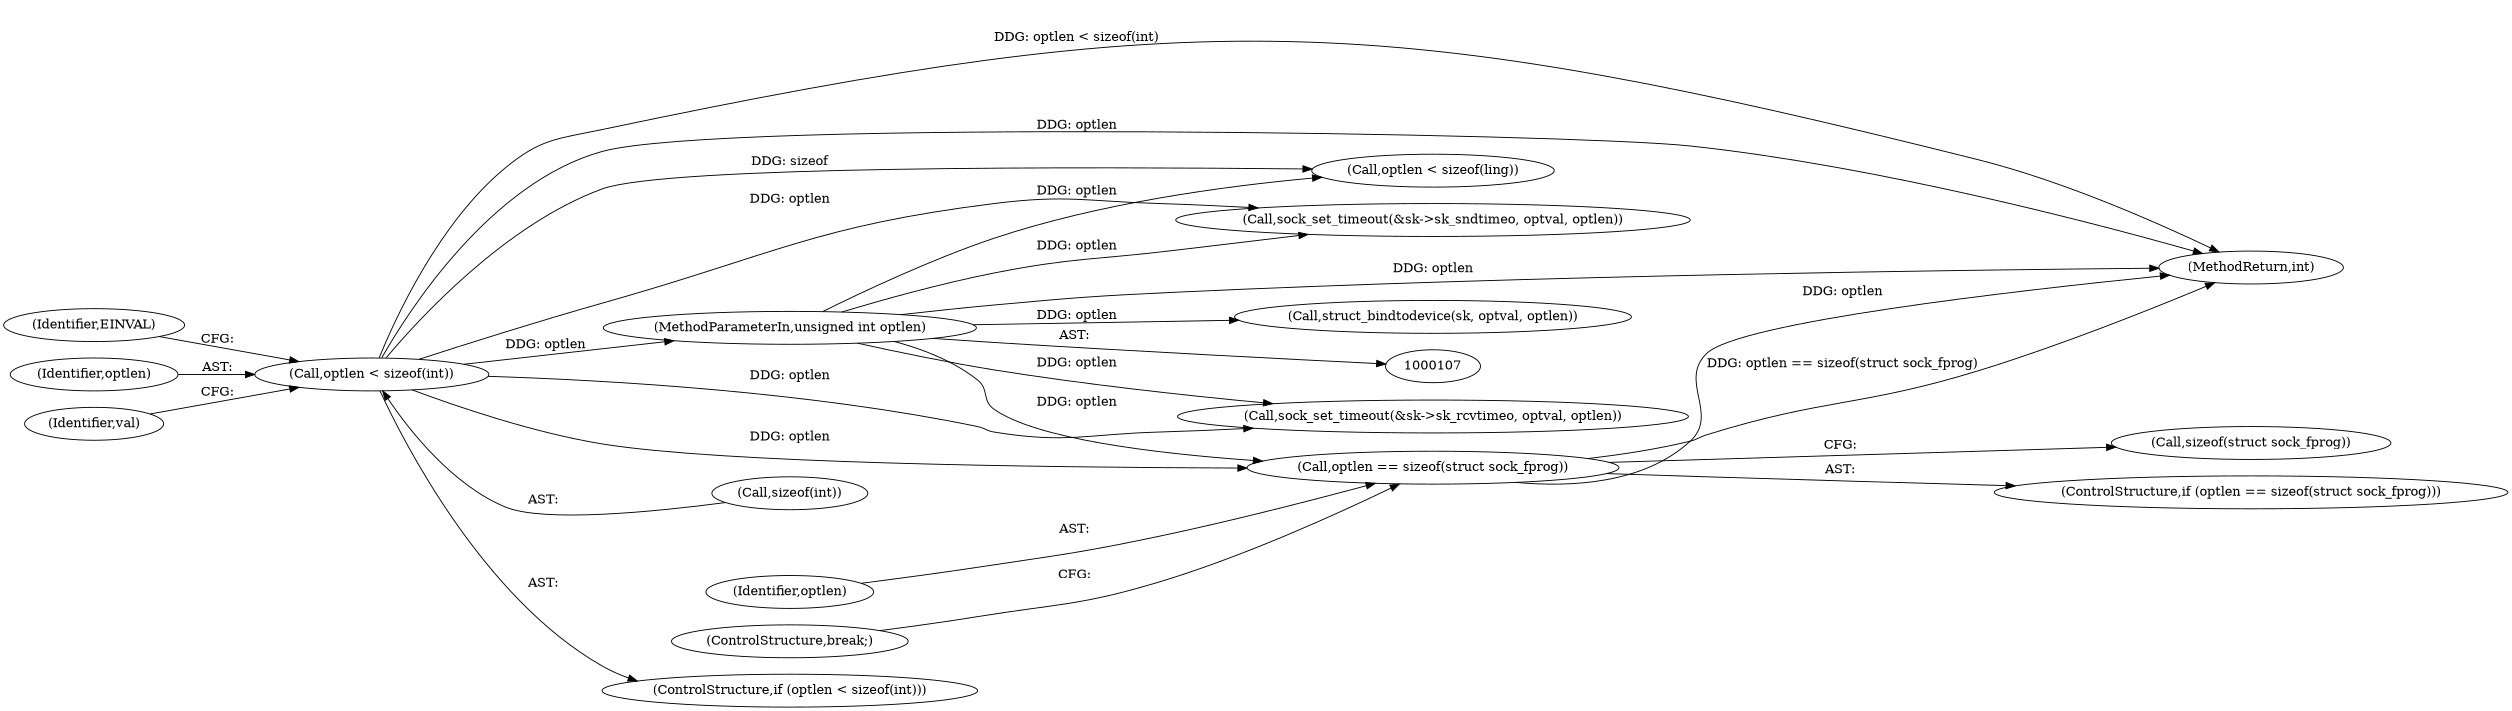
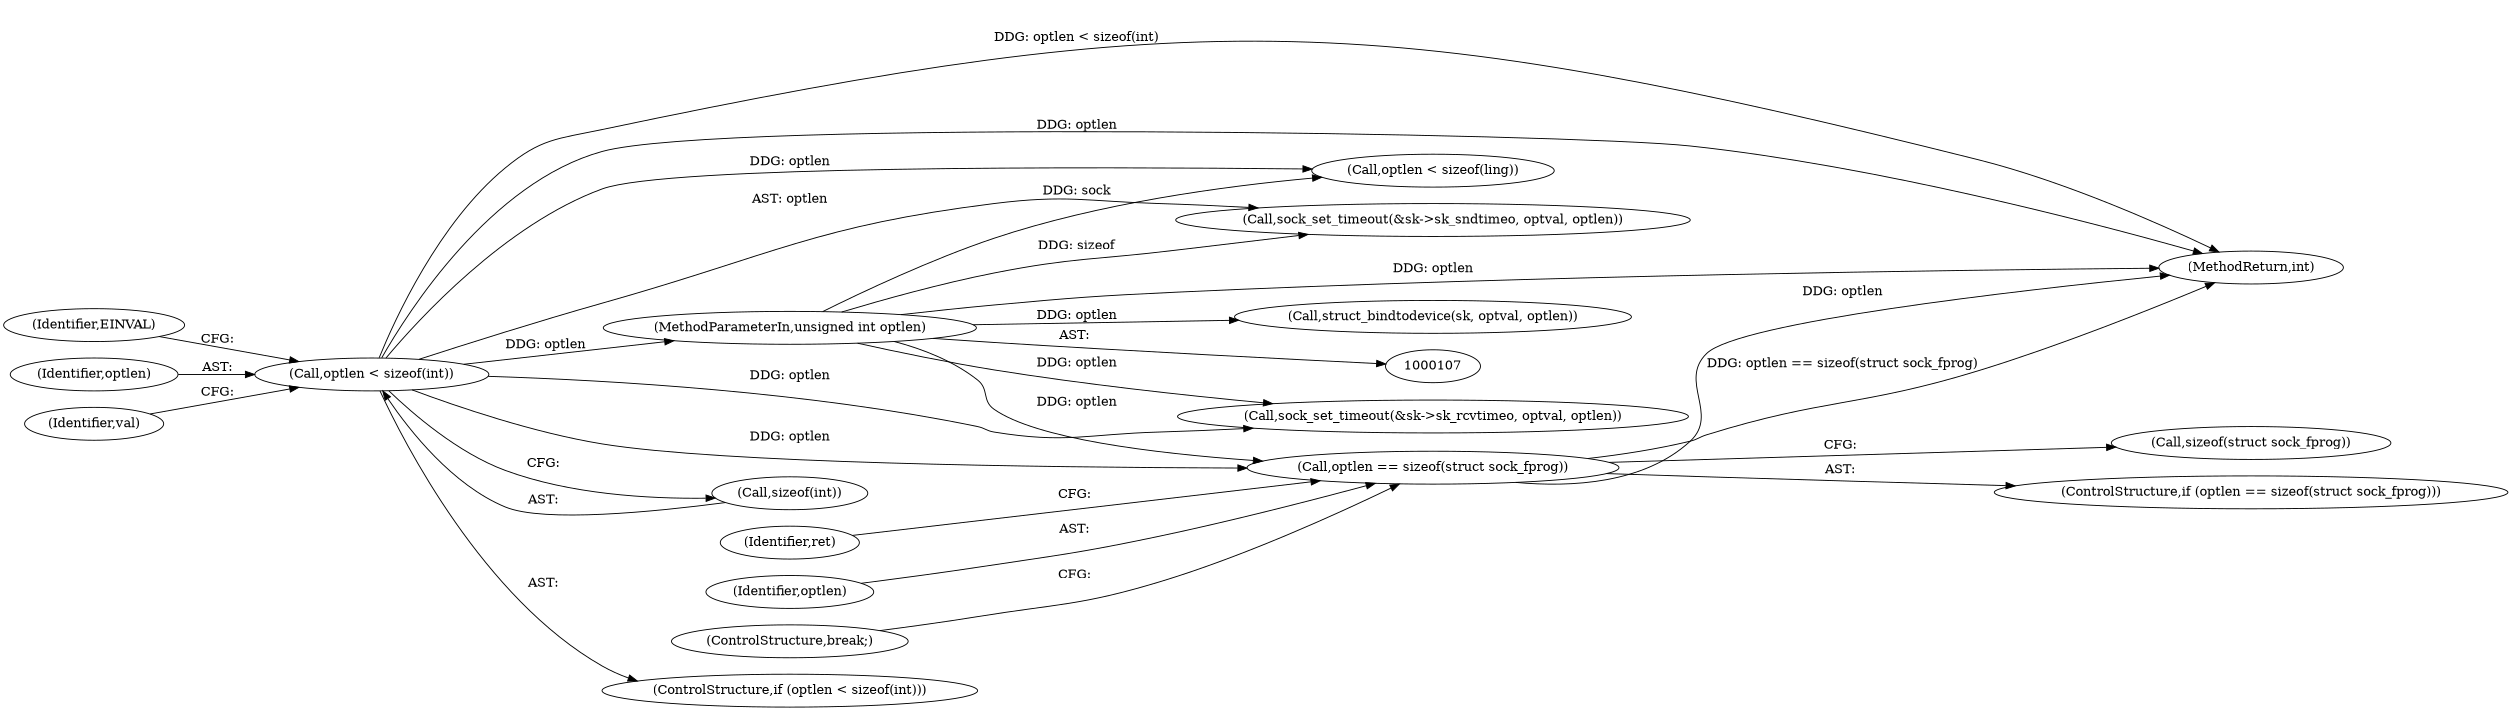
edge "(Call,optlen < sizeof(int))" -> "(Call,optlen < sizeof(ling))": label "DDG: sizeof" -> "DDG: optlen"
edge "(MethodParameterIn,unsigned int optlen)" -> "(Call,optlen < sizeof(ling))": label "DDG: optlen" -> "DDG: sock"
edge "(Call,optlen < sizeof(int))" -> "(Call,sock_set_timeout(&sk->sk_sndtimeo, optval, optlen))": label "DDG: optlen" -> "AST: optlen"
edge "(MethodParameterIn,unsigned int optlen)" -> "(Call,sock_set_timeout(&sk->sk_sndtimeo, optval, optlen))": label "DDG: optlen" -> "DDG: sizeof"
edge "(Call,optlen < sizeof(int))" -> "(Call,sizeof(int))": added, label "CFG:"
node "(Identifier,ret)": added
